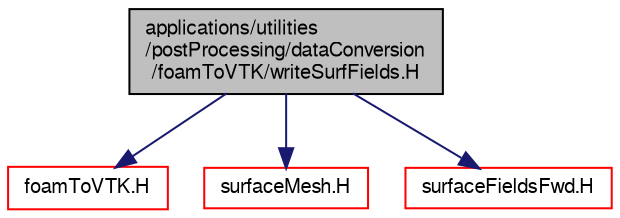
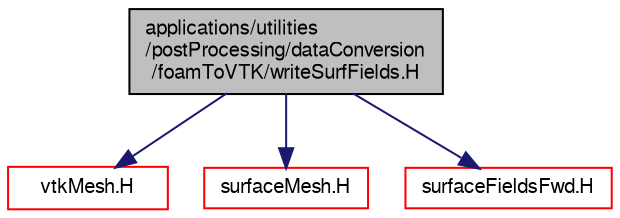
node "foamToVTK.H": label "foamToVTK.H" -> "vtkMesh.H"
